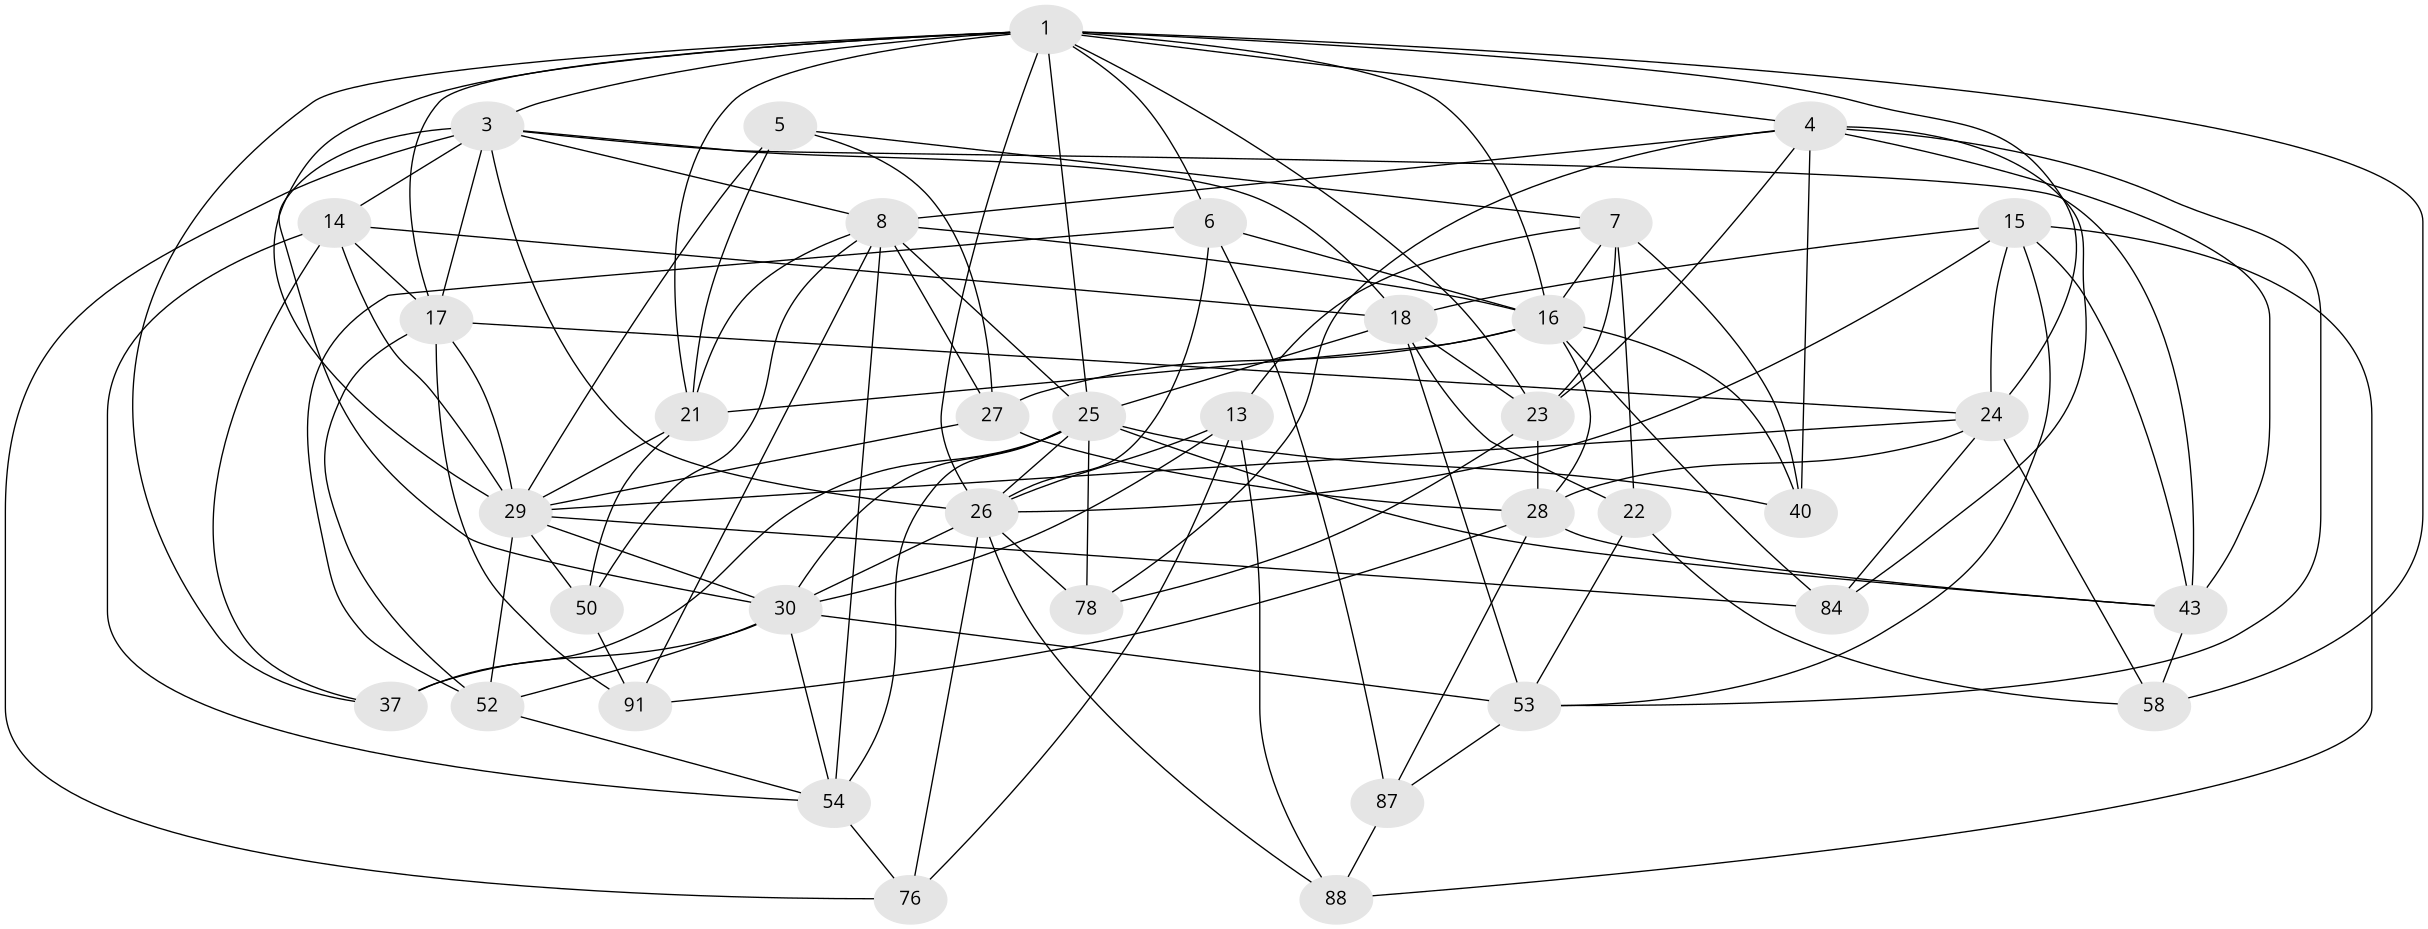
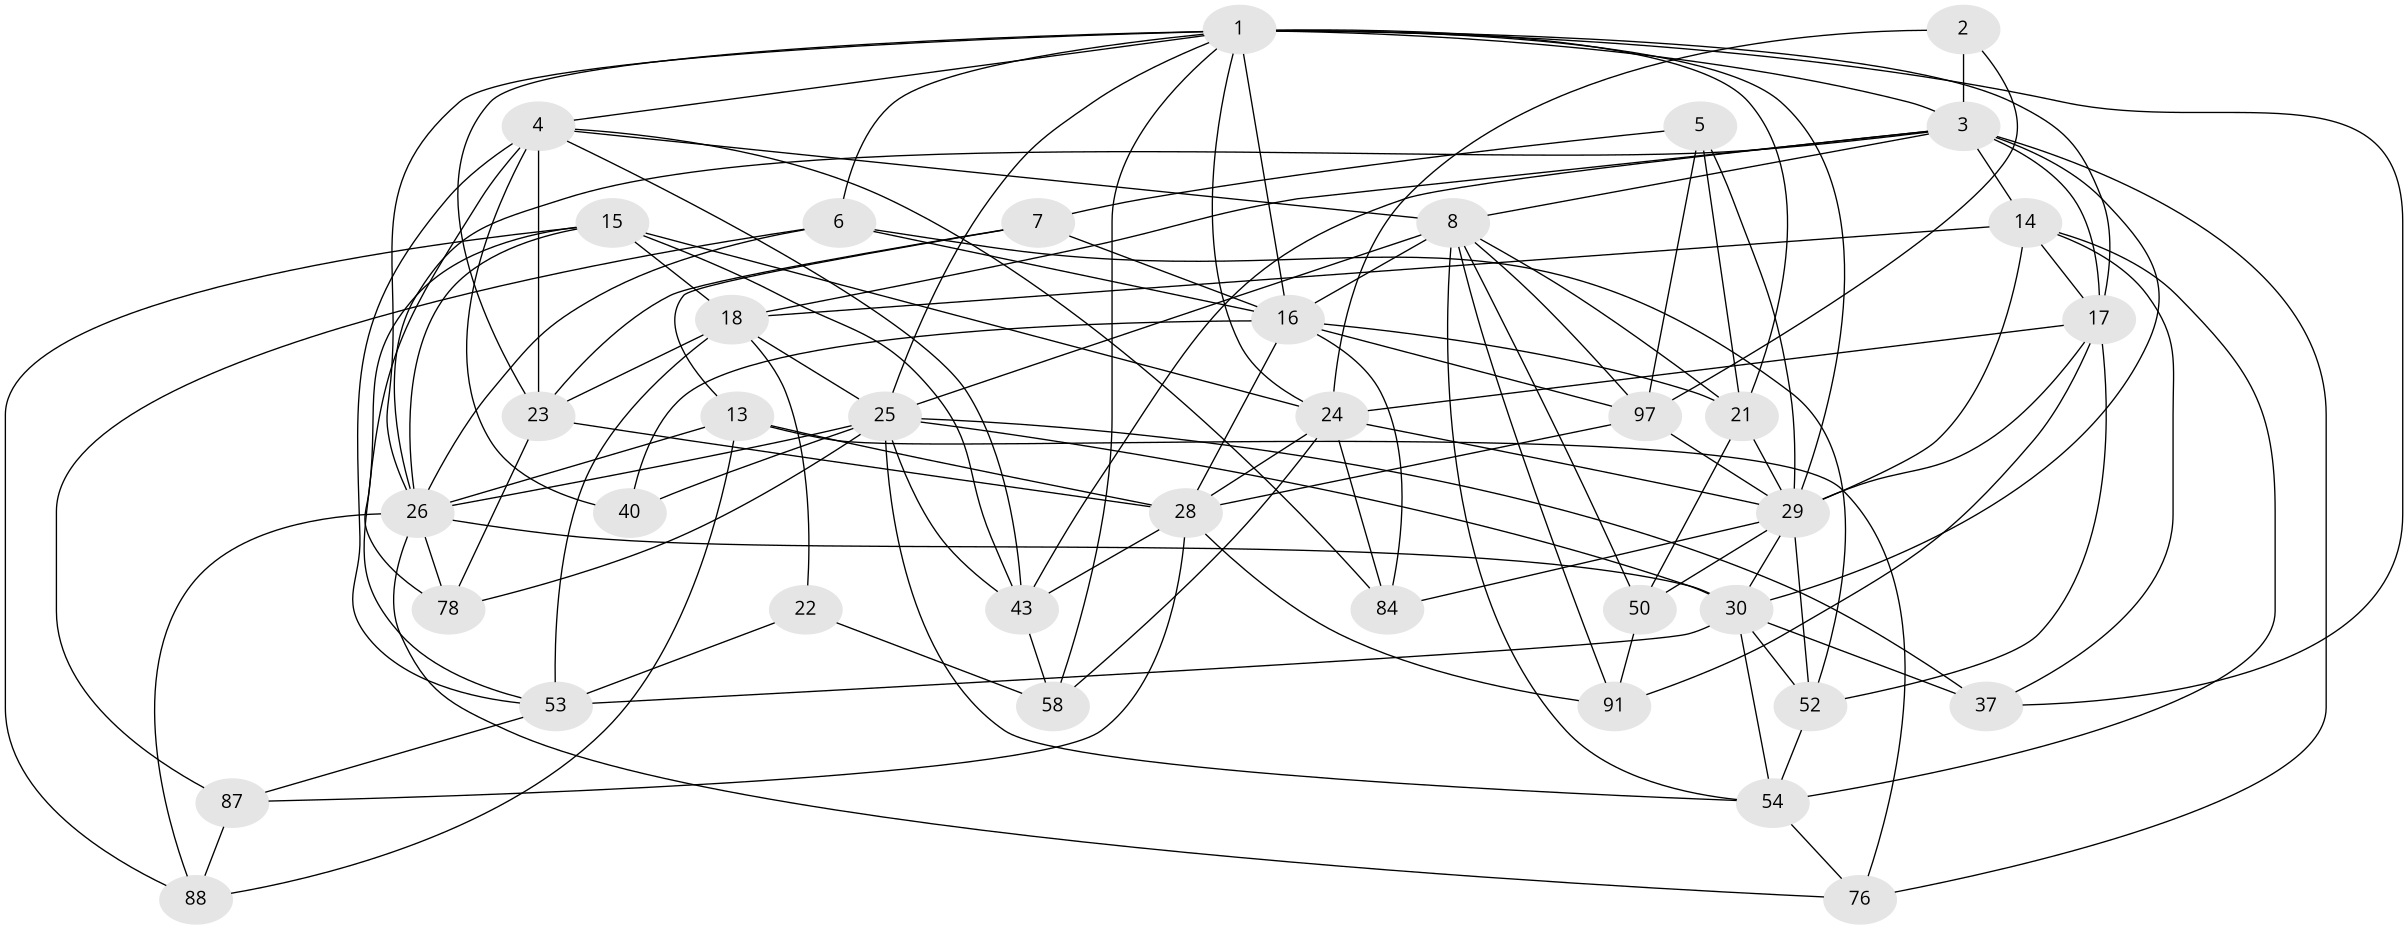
node "2": added
edge "7" -- "40": removed
edge "7" -- "22": removed
node "27": label "27" -> "97"
edge "13" -- "30": now "13" -- "28"
